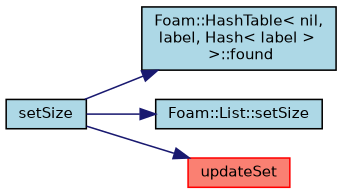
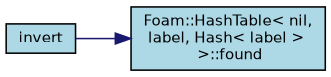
node "setSize": label "setSize" -> "invert"
node "Foam::List::setSize": removed
node "updateSet": removed
